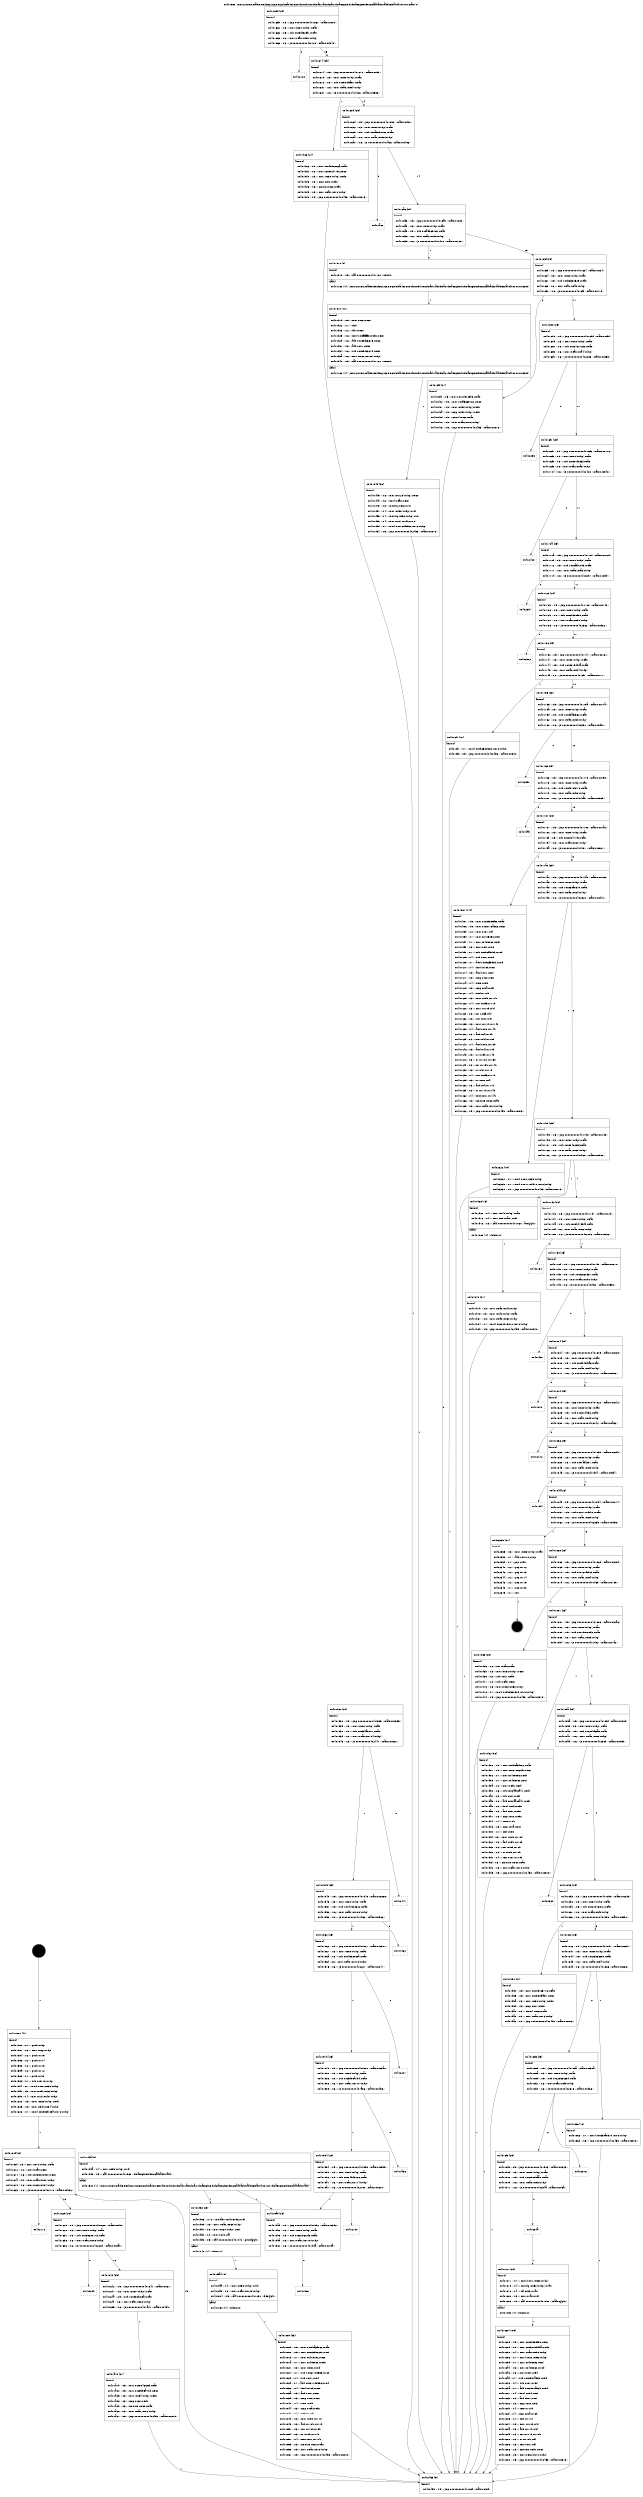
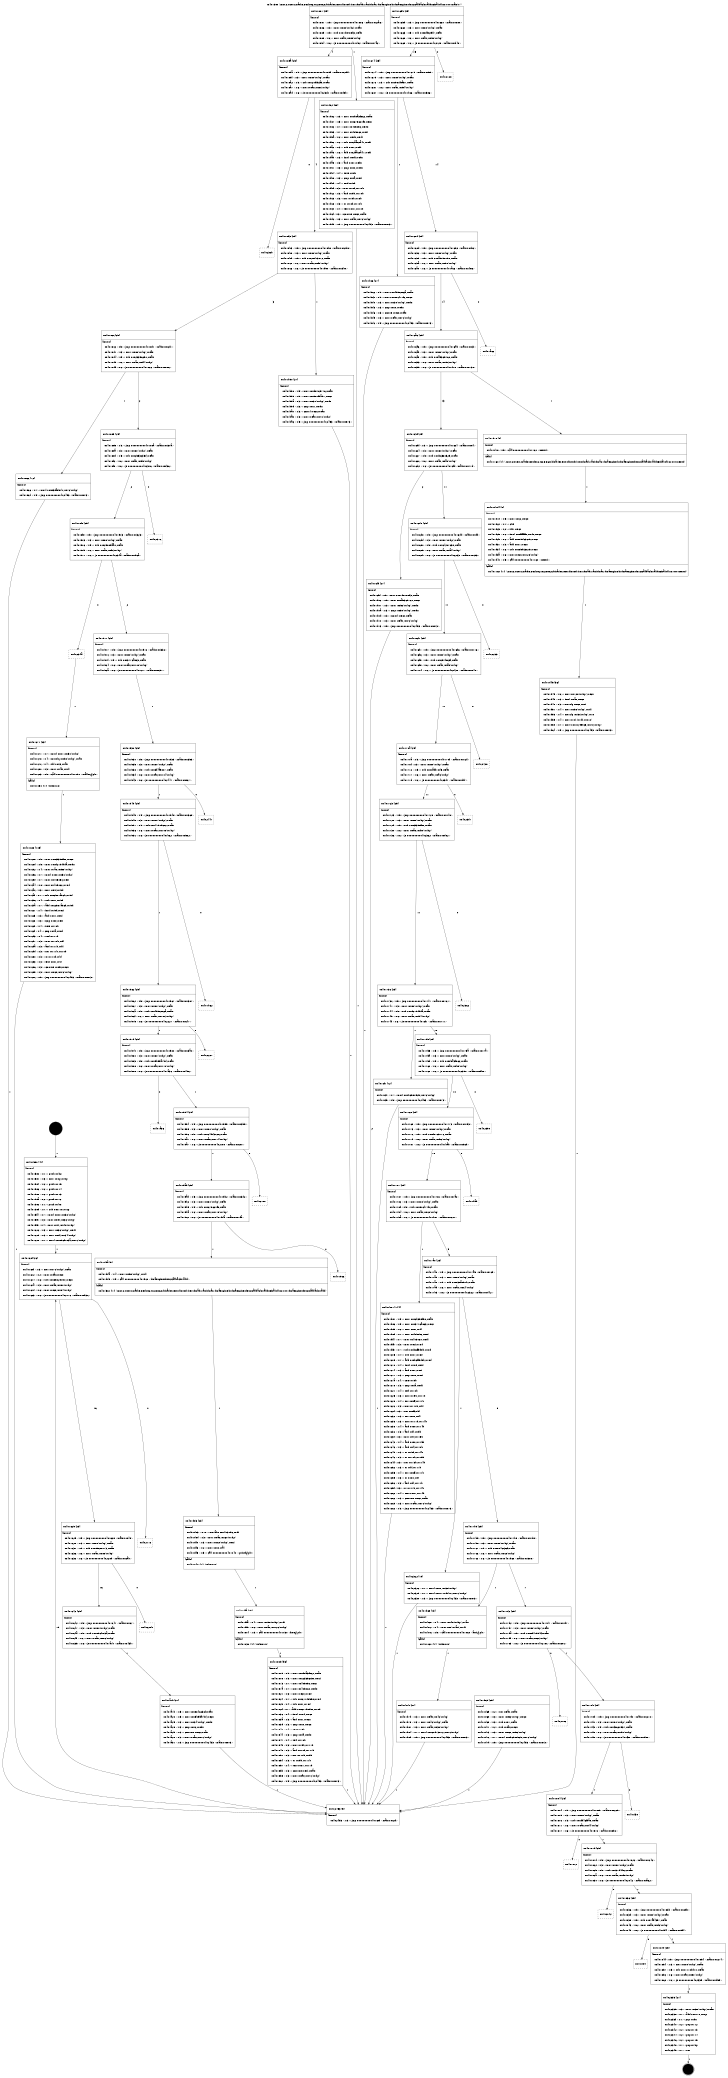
node "0x401917 [25]": added
node "0x401868 [25]": removed
edge "0x401dda [9]" -> "0x4019ad [25]": reversed
